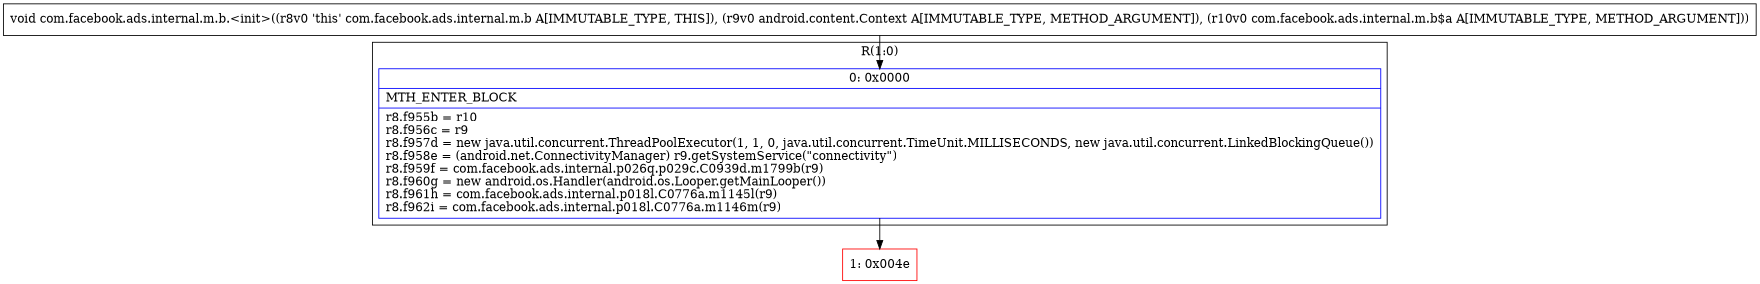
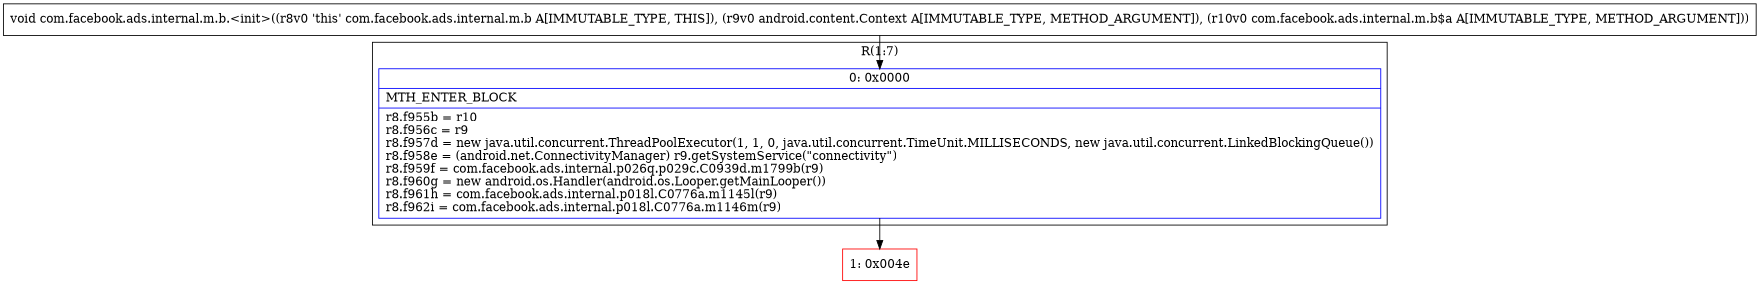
cluster "R(1:0)": label "R(1:0)" -> "R(1:7)"
